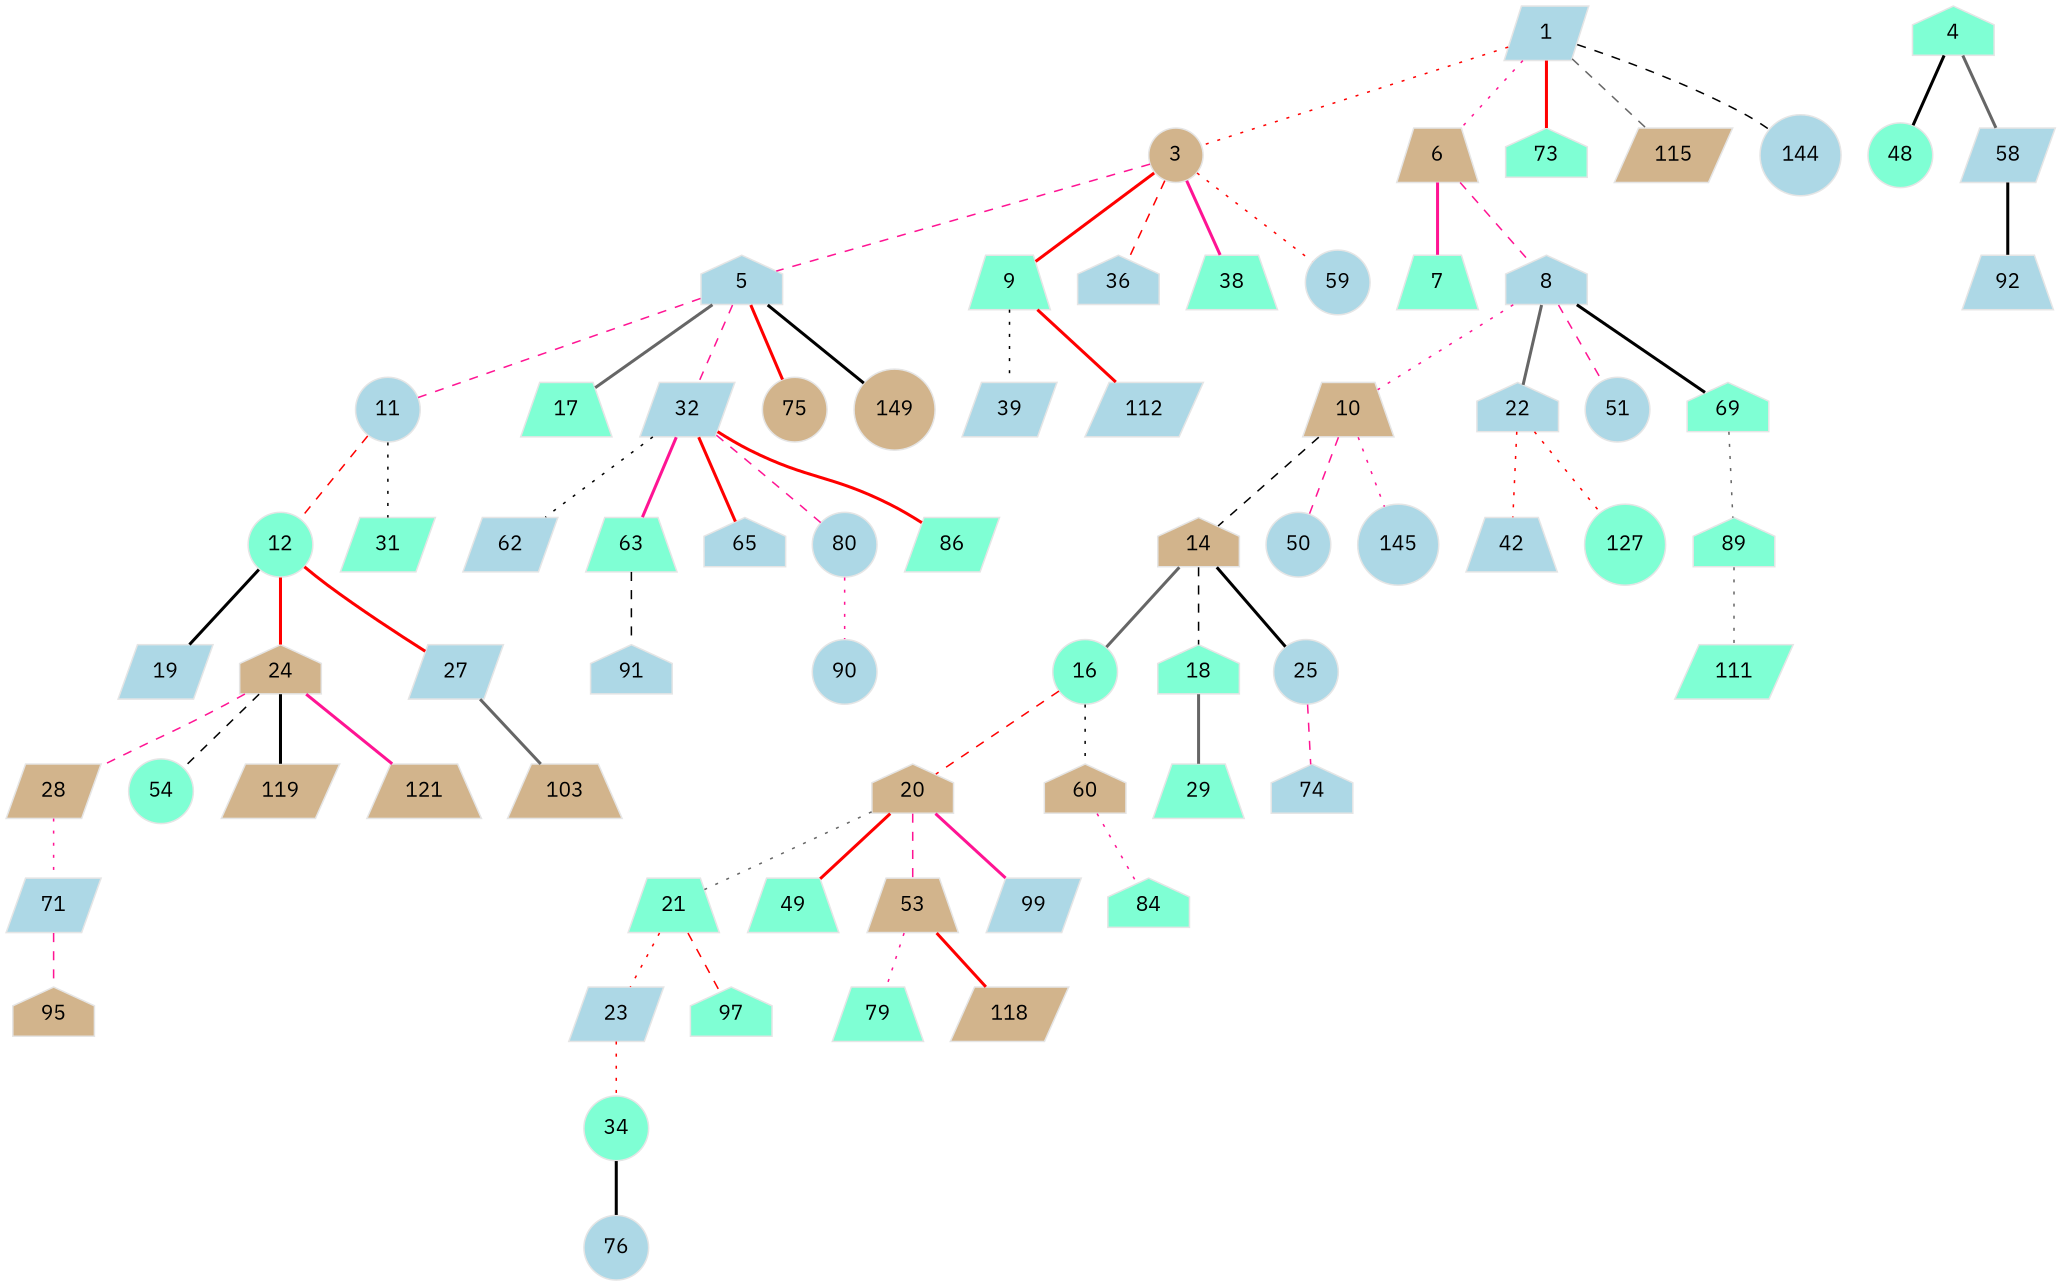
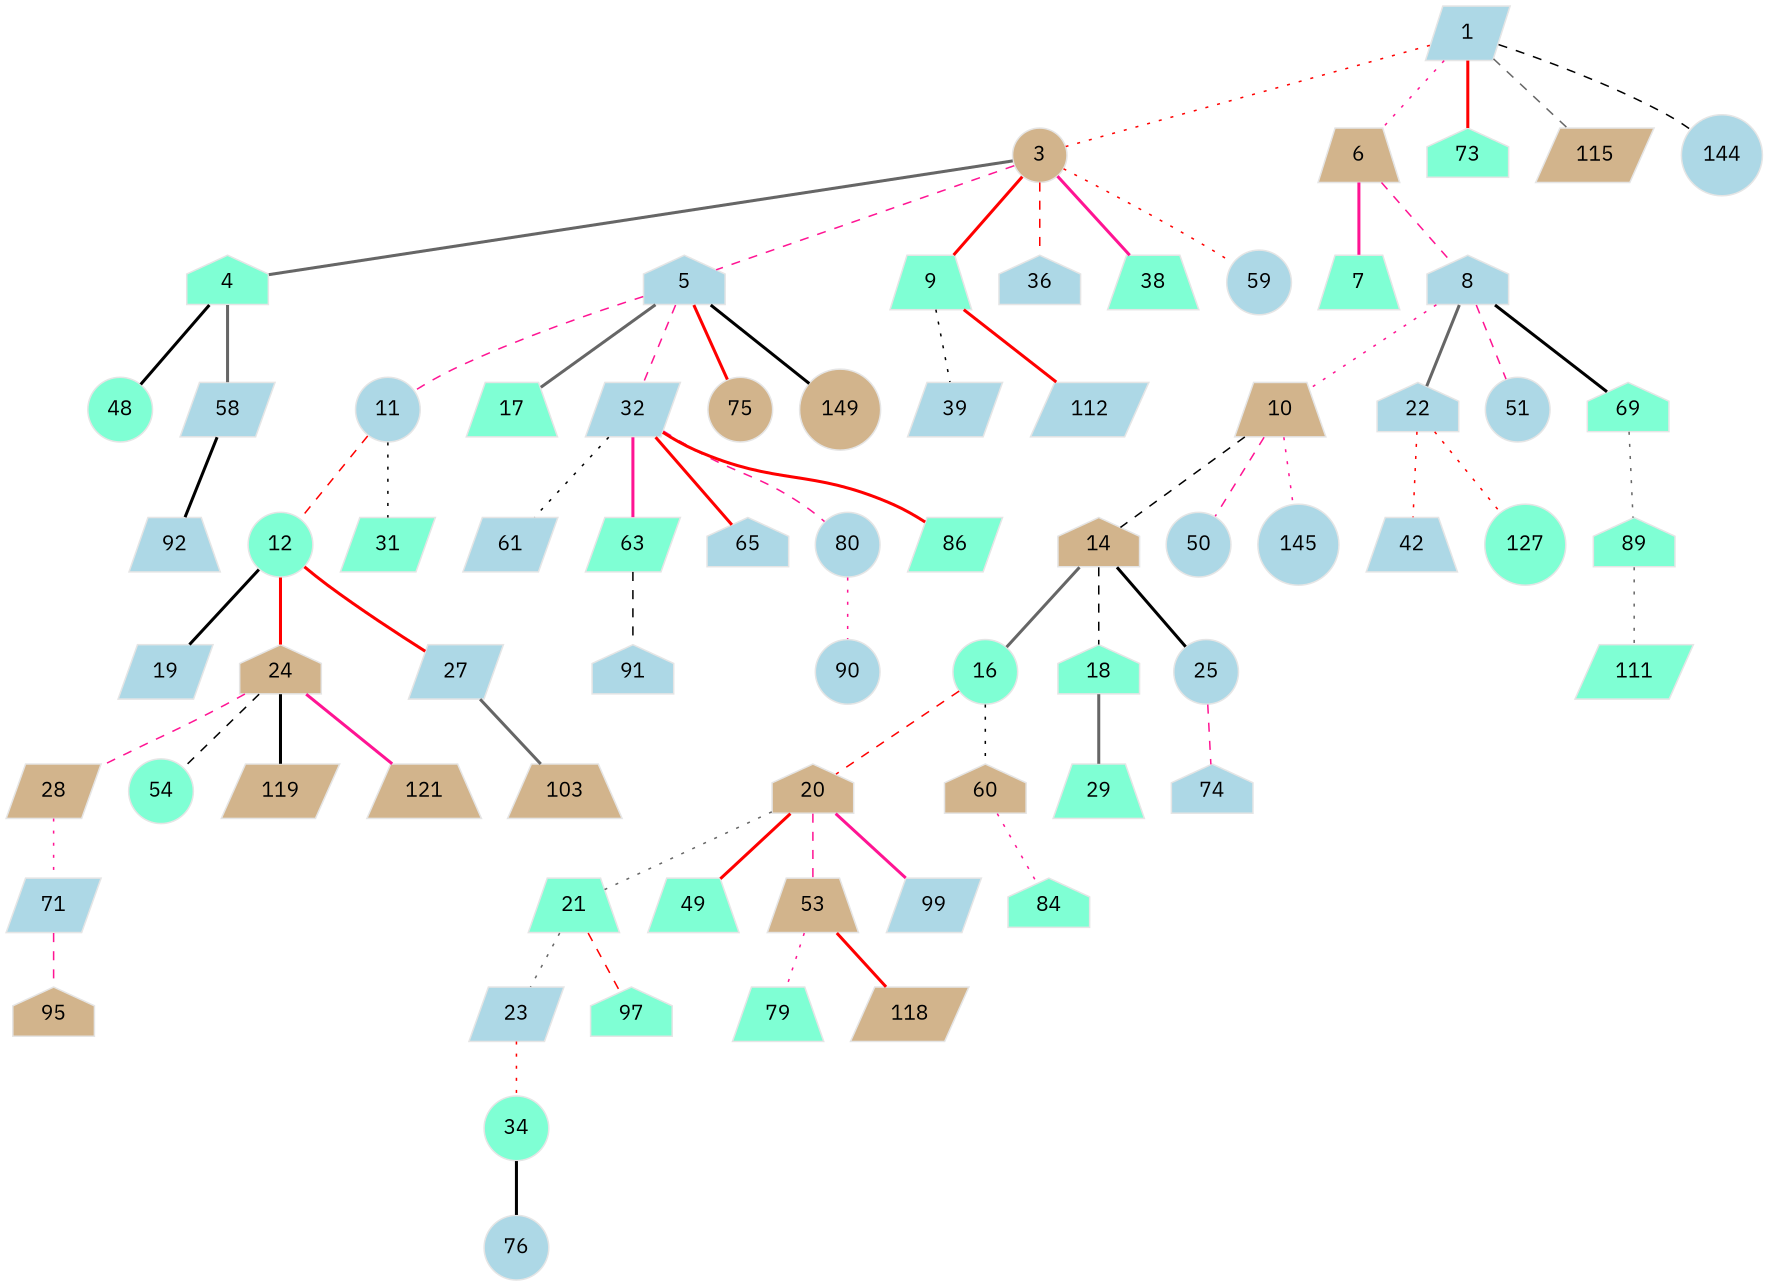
edge "3" -- "4": added
node "62": label "62" -> "61"
node "63": shape trapezium -> parallelogram
edge "21" -- "23": color red -> gray40
